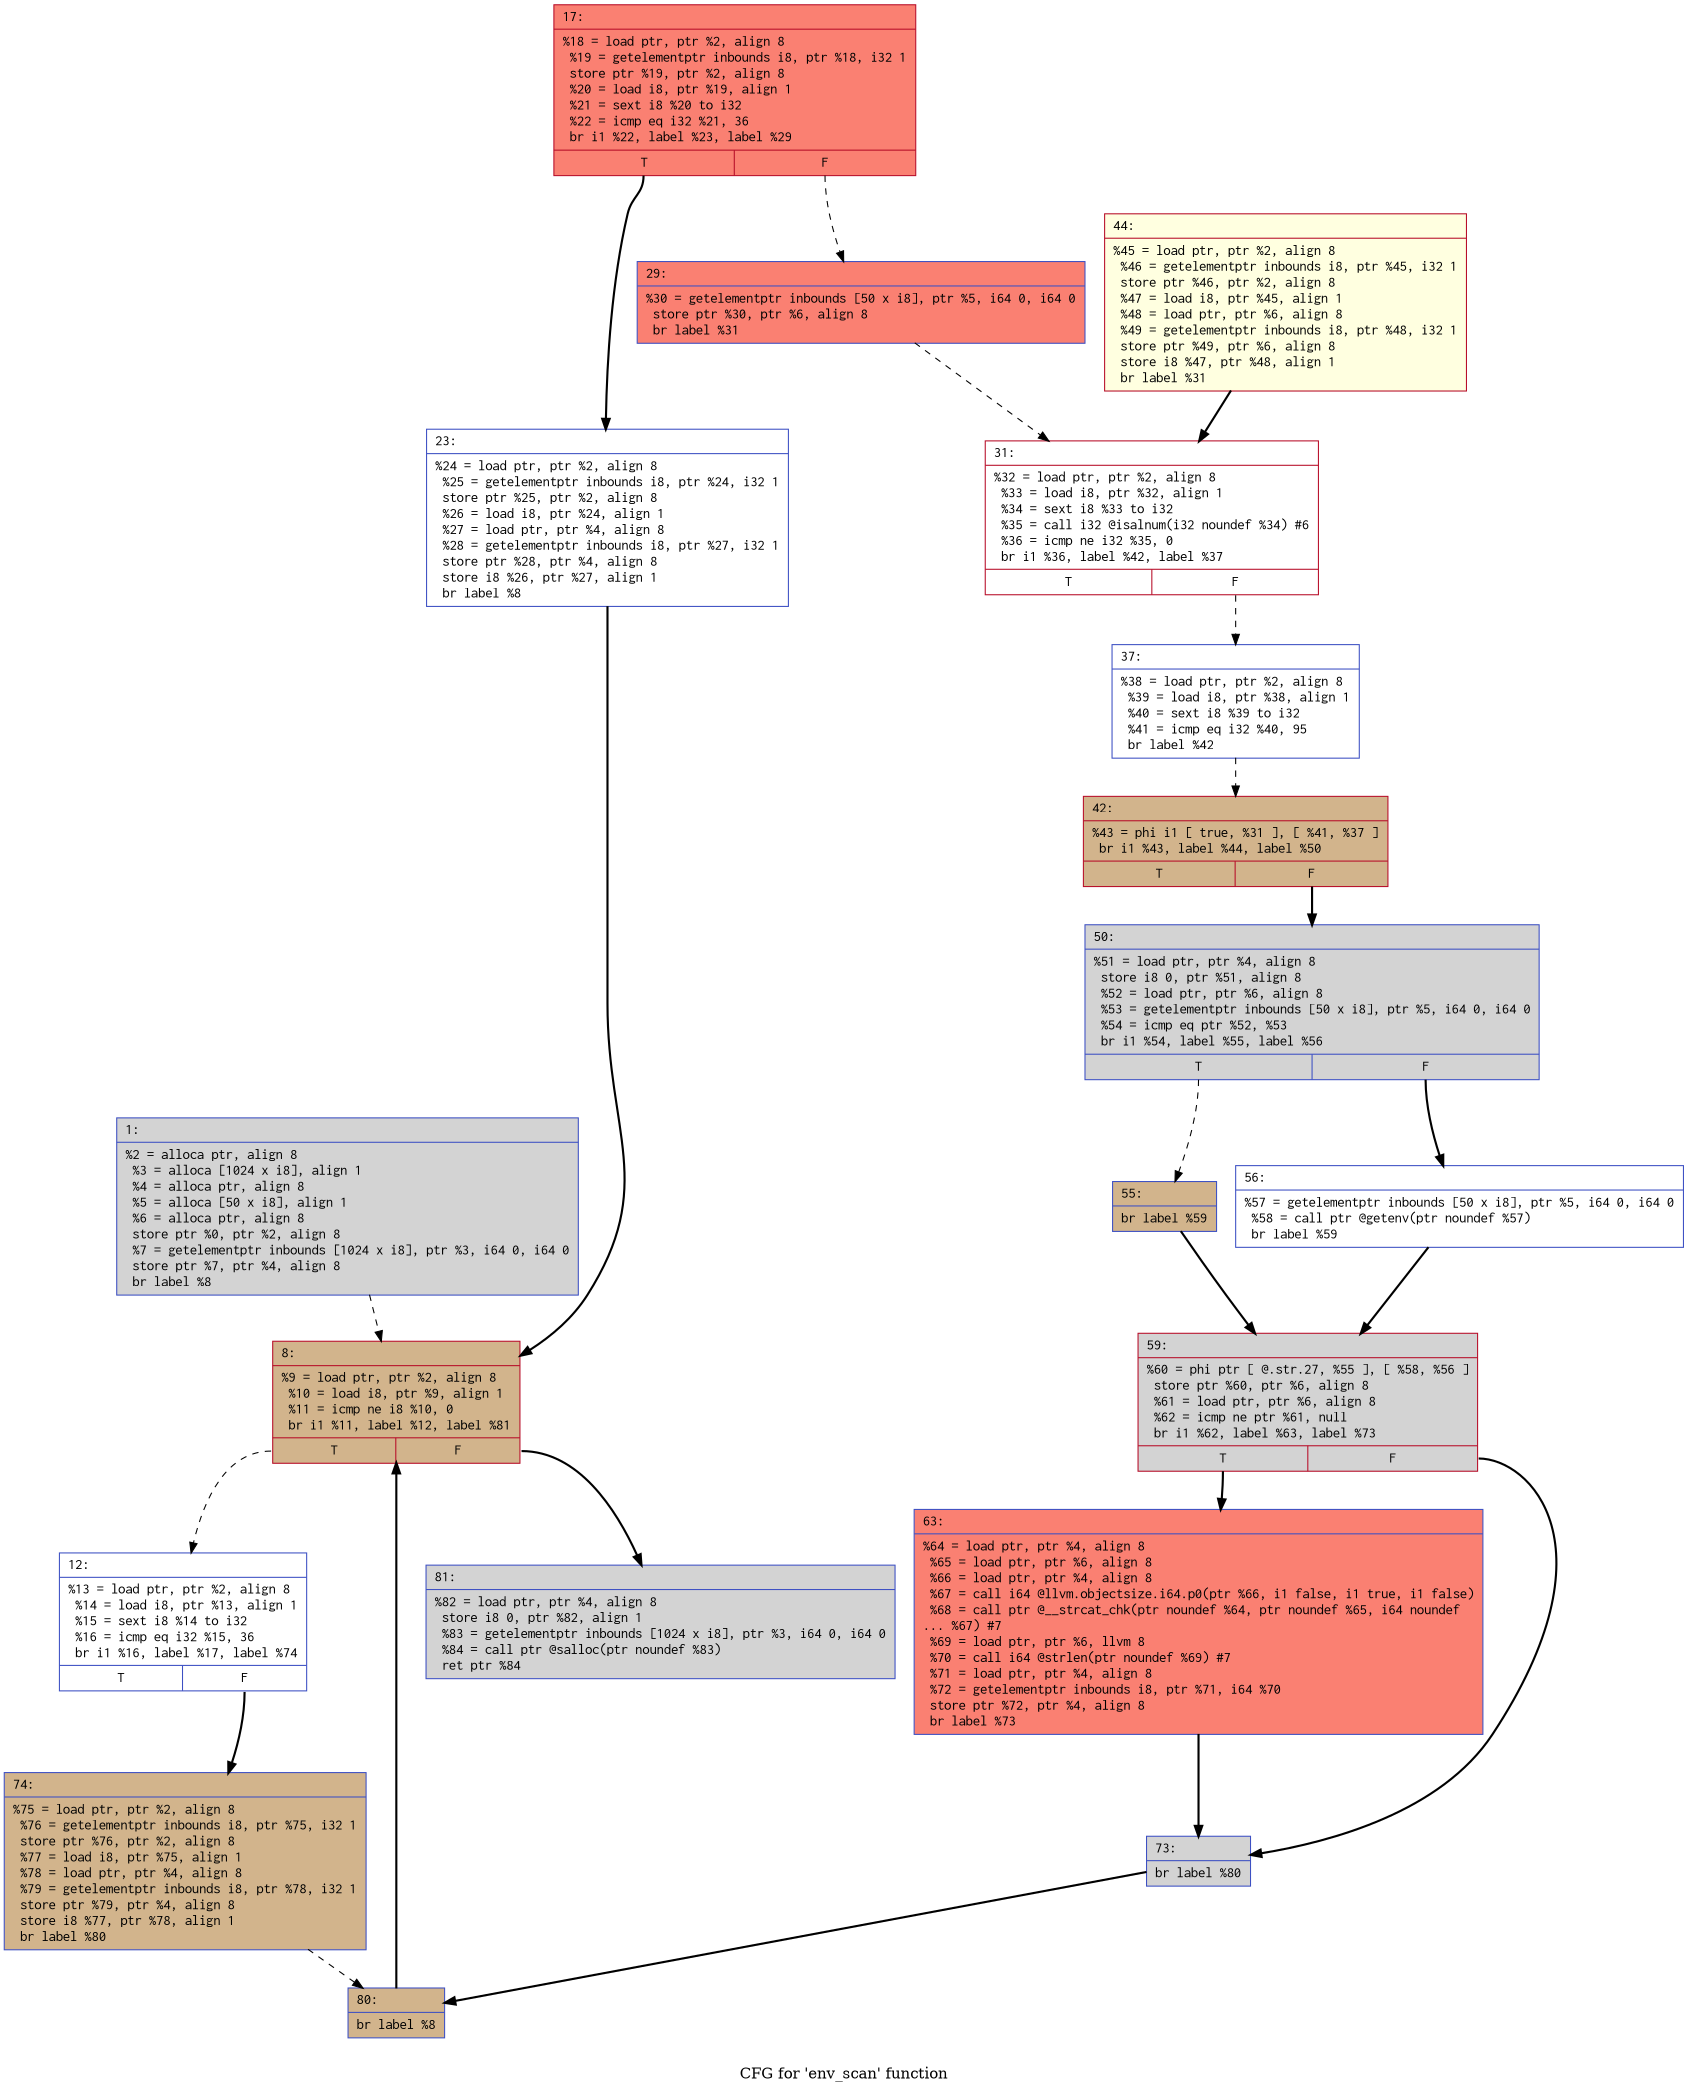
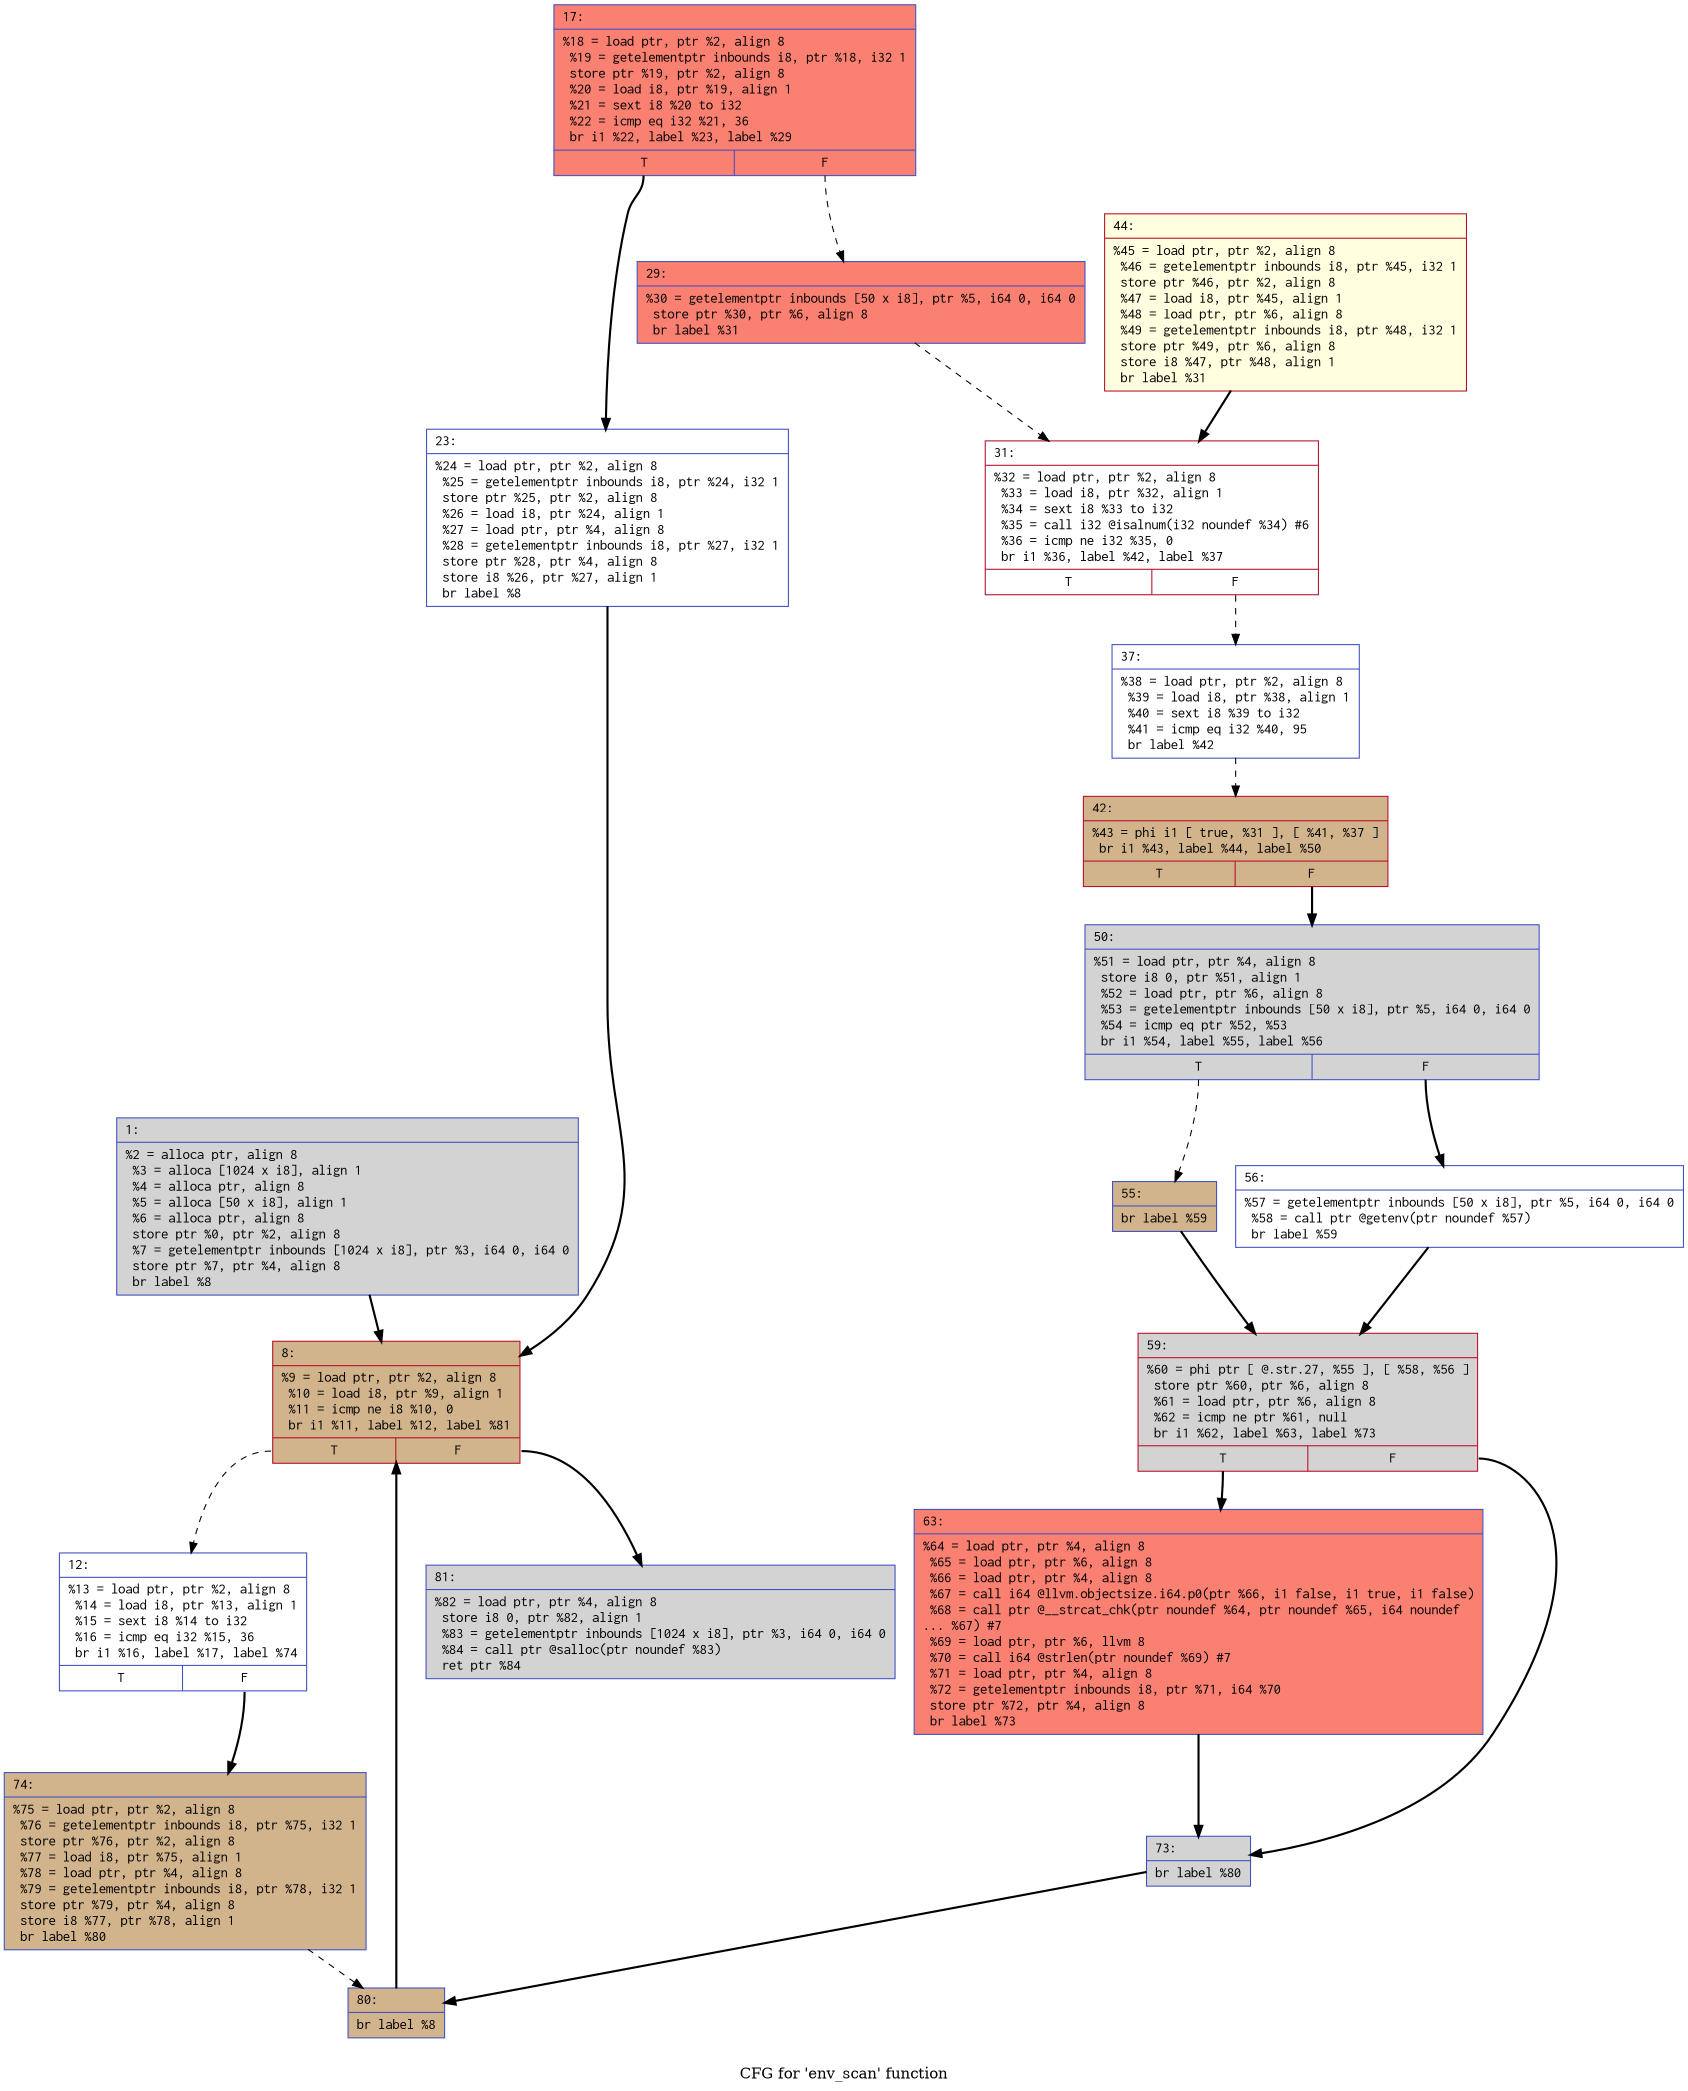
node "17:": color #b70d28ff -> #3d50c3ff
node "50:": text "store i8 0, ptr %51, align 8" -> "store i8 0, ptr %51, align 1"
edge "1:" -> "8:": style dashed -> bold
